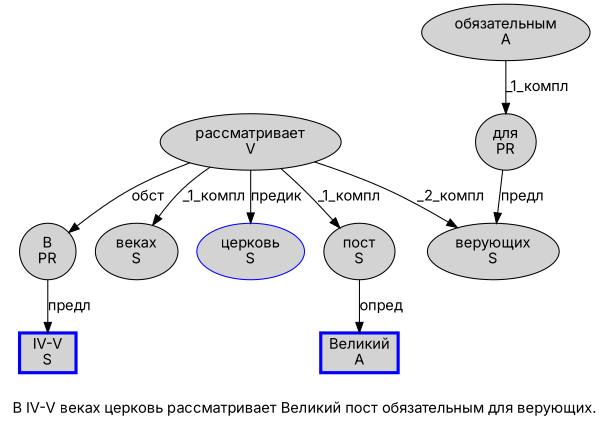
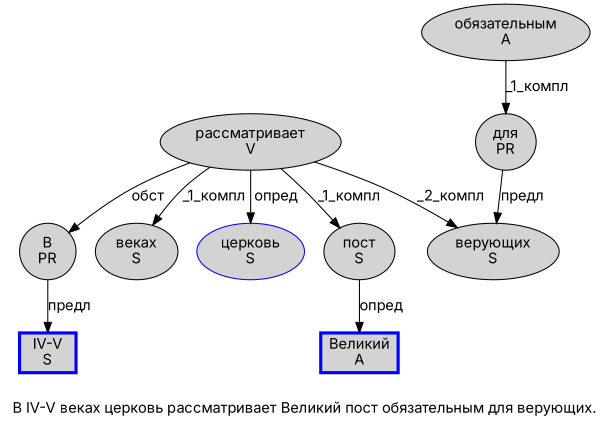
edge "рассматривает V" -> "церковь S": label "предик" -> "опред"
